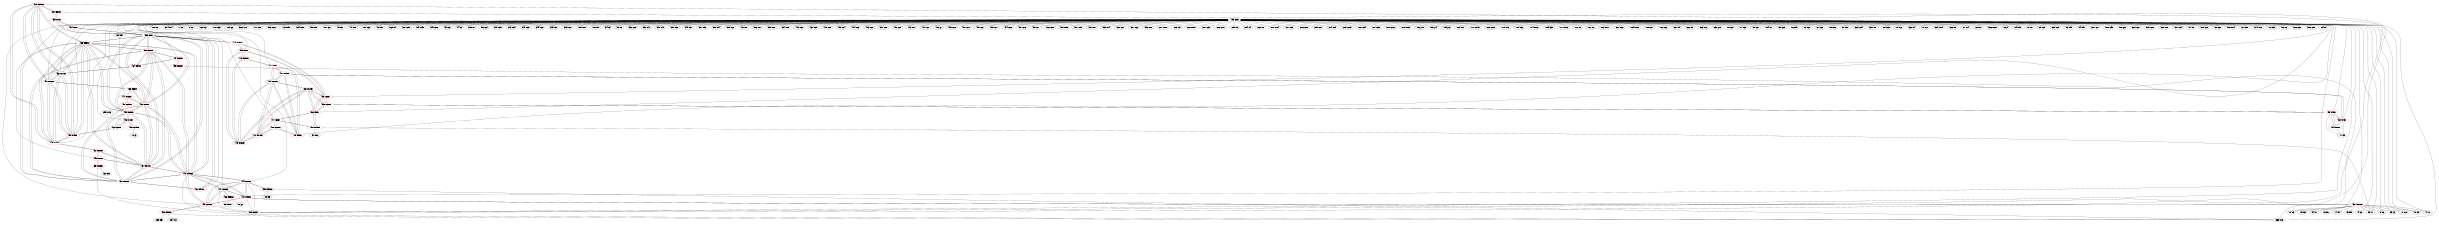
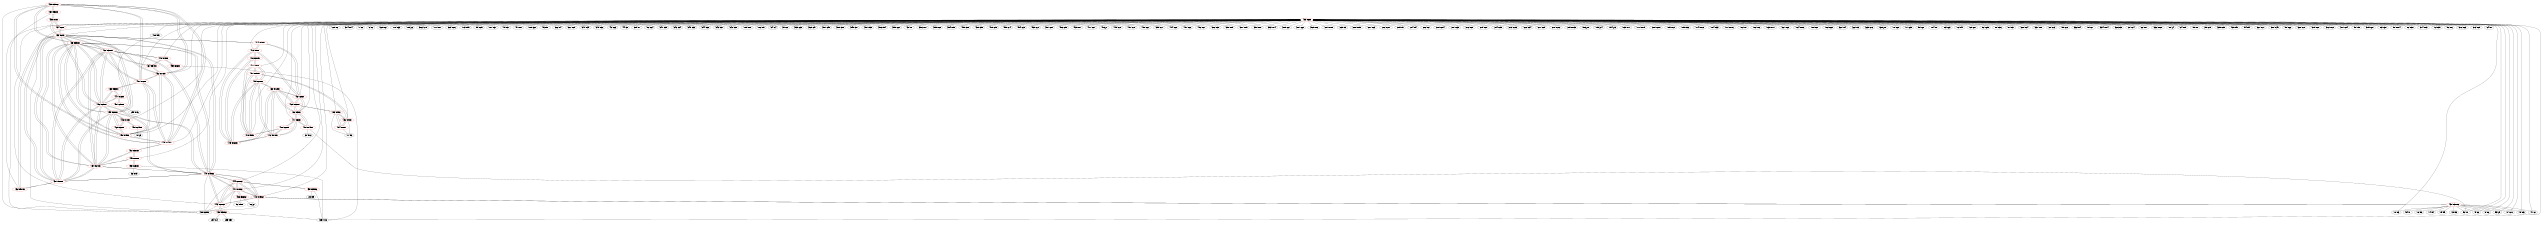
node "(364) U25": removed
